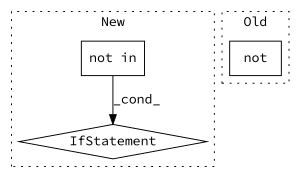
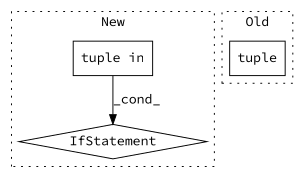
node "not in": label "not in" -> "tuple in"
node "not": label "not" -> "tuple"
